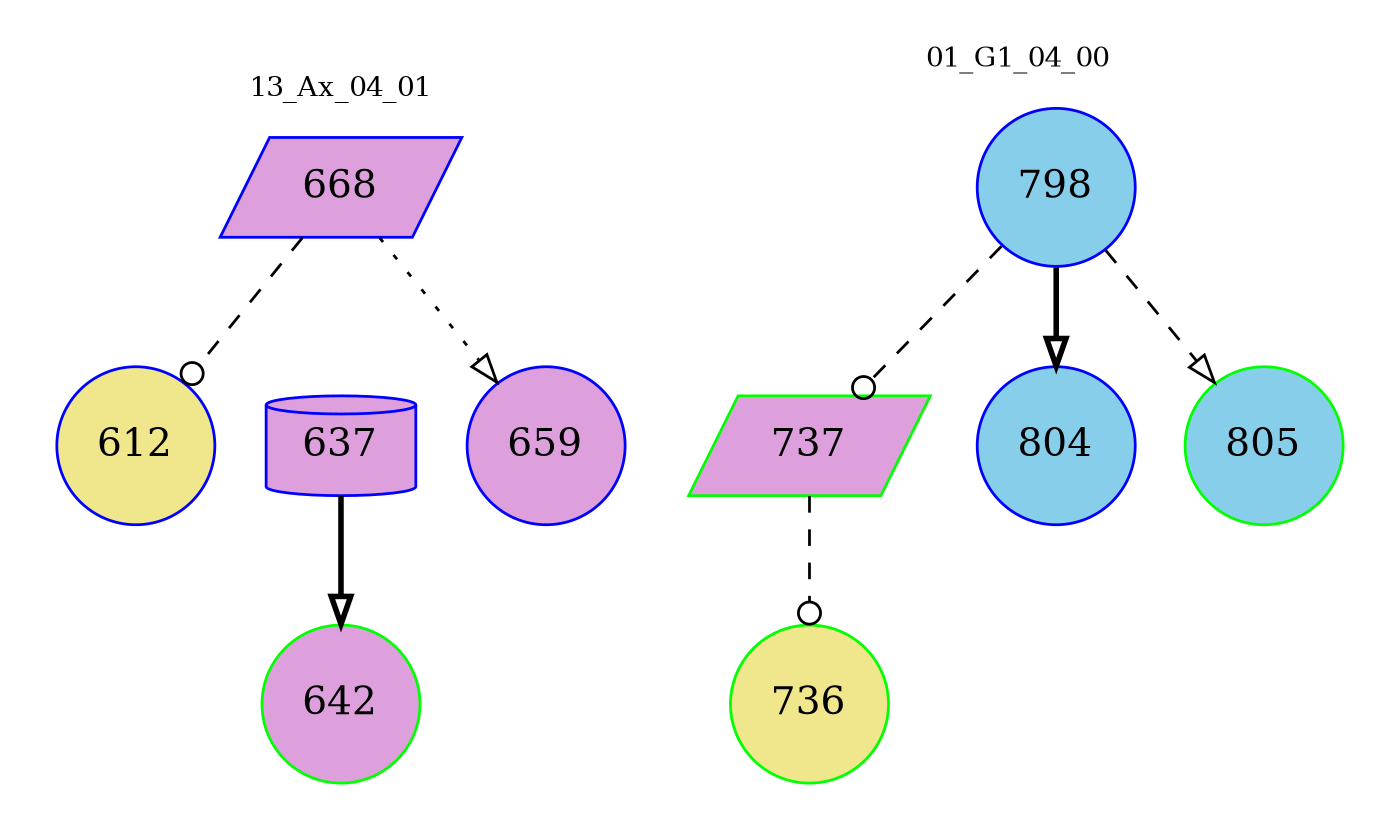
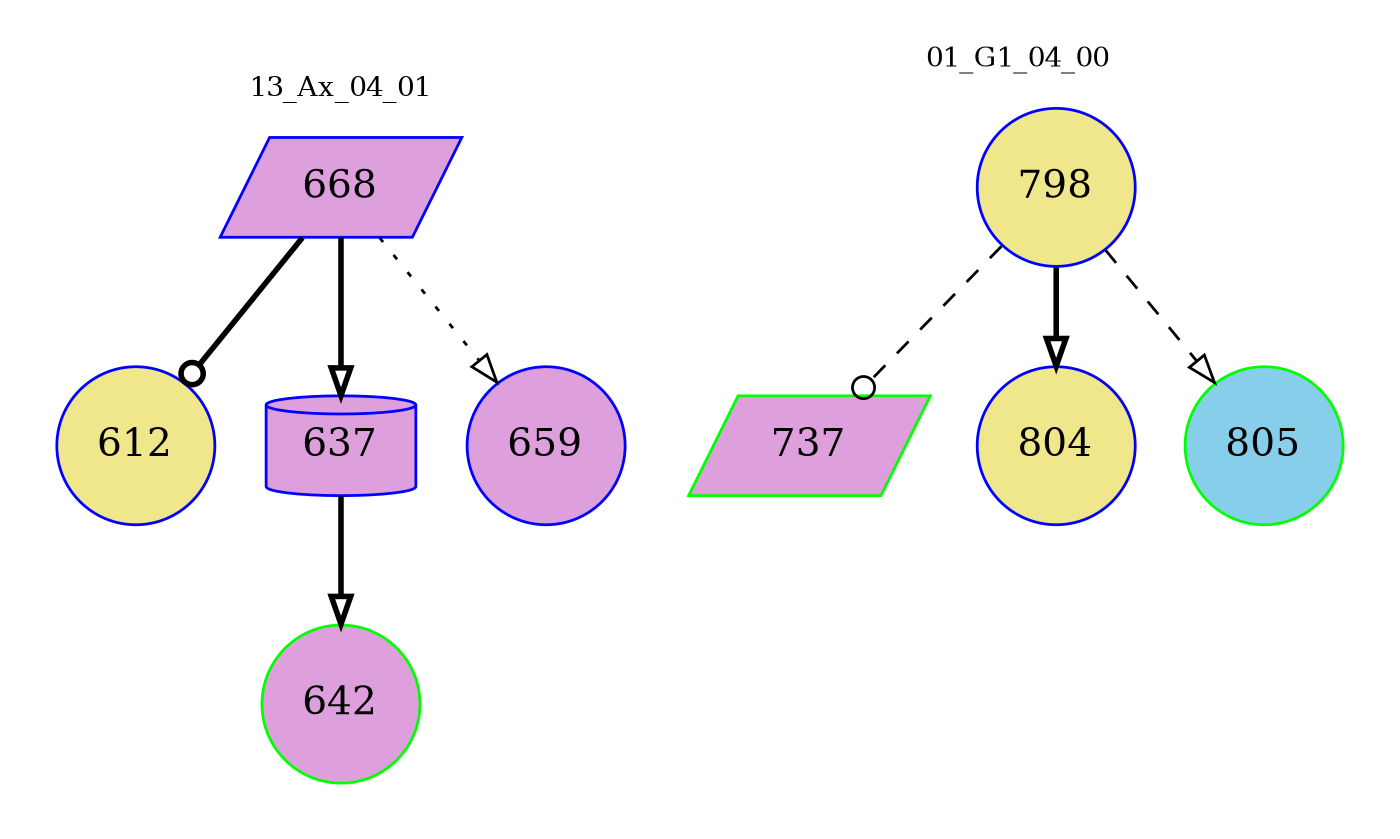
node "798": fillcolor skyblue -> khaki
edge "668" -> "612": style dashed -> bold
edge "668" -> "637": added
node "804": fillcolor skyblue -> khaki
node "736": removed
